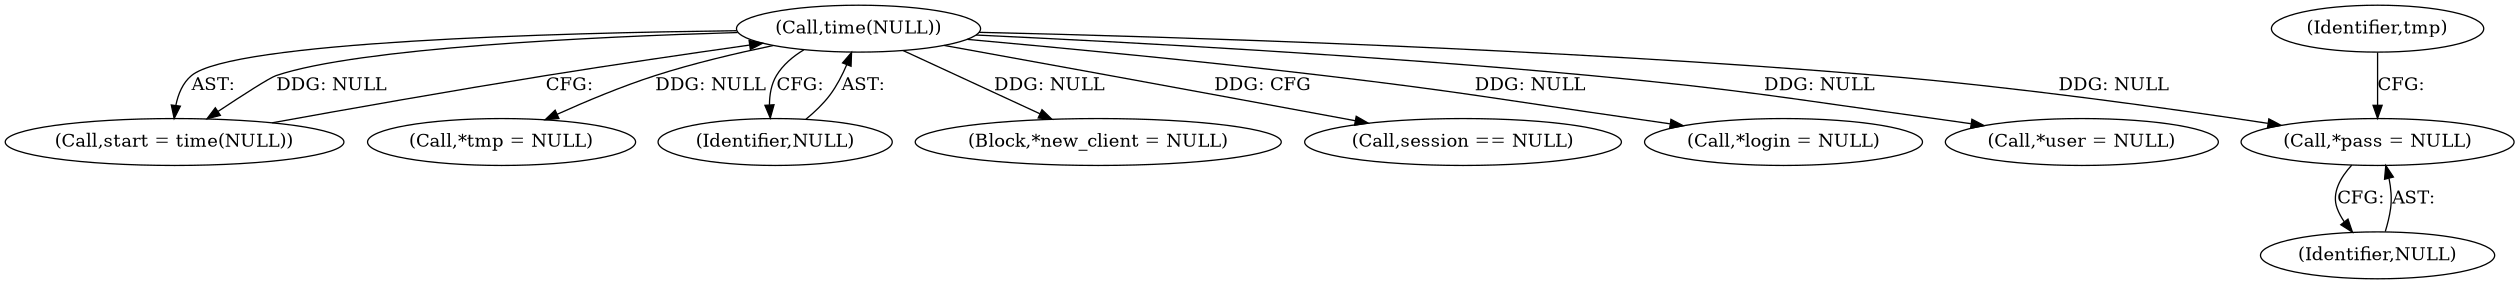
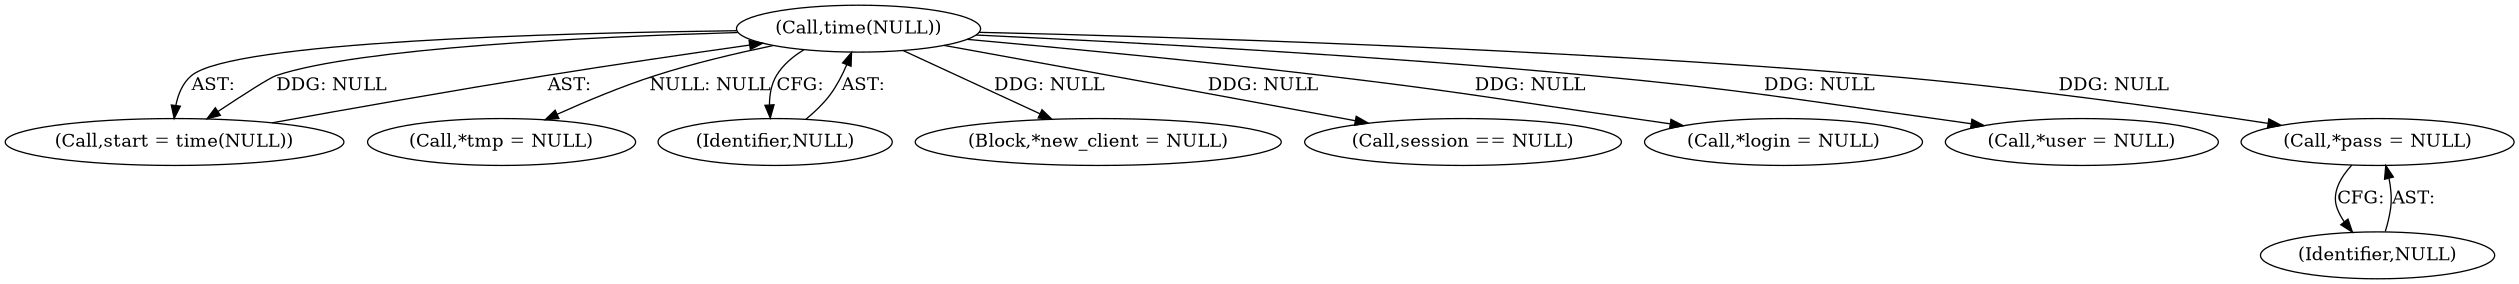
node "(Identifier,tmp)": removed
edge "(Call,start = time(NULL))" -> "(Call,time(NULL))": label "CFG: " -> "AST: "
edge "(Call,time(NULL))" -> "(Call,*tmp = NULL)": label "DDG: NULL" -> "NULL: NULL"
edge "(Call,time(NULL))" -> "(Call,session == NULL)": label "DDG: CFG" -> "DDG: NULL"
